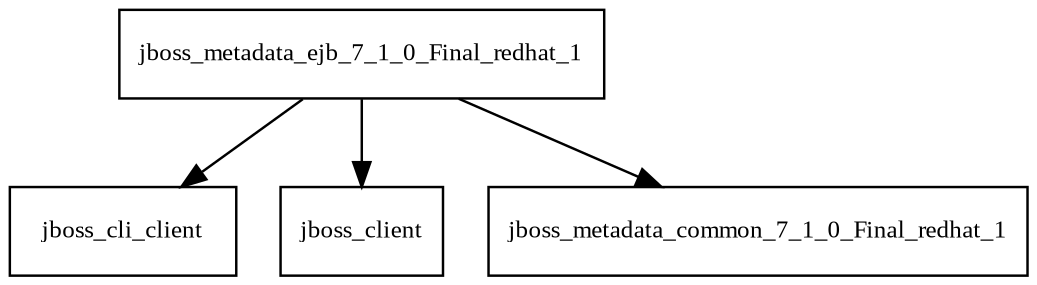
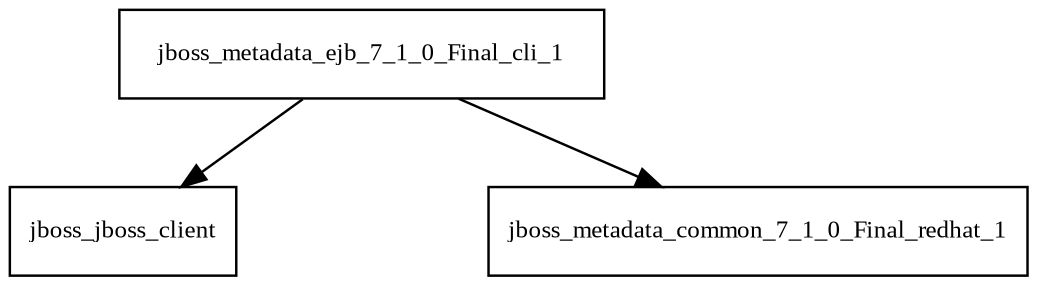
node "jboss_metadata_ejb_7_1_0_Final_redhat_1": label "jboss_metadata_ejb_7_1_0_Final_redhat_1" -> "jboss_metadata_ejb_7_1_0_Final_cli_1"
node "jboss_cli_client": label "jboss_cli_client" -> "jboss_jboss_client"
node "jboss_client": removed
